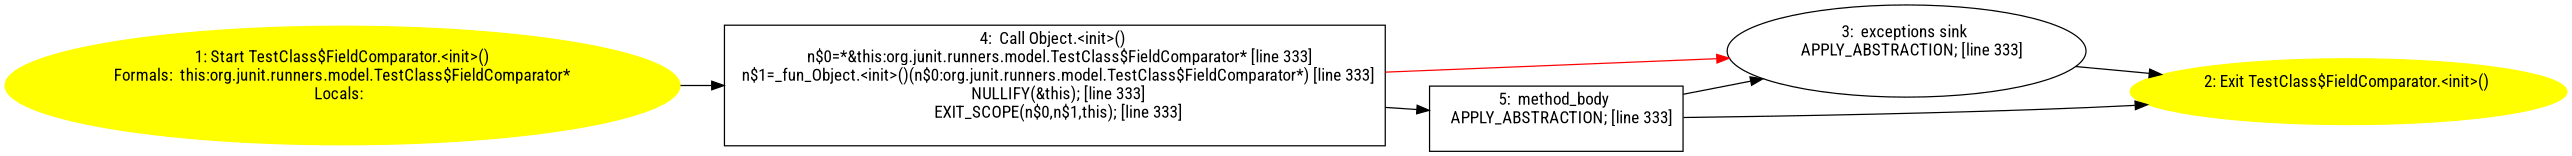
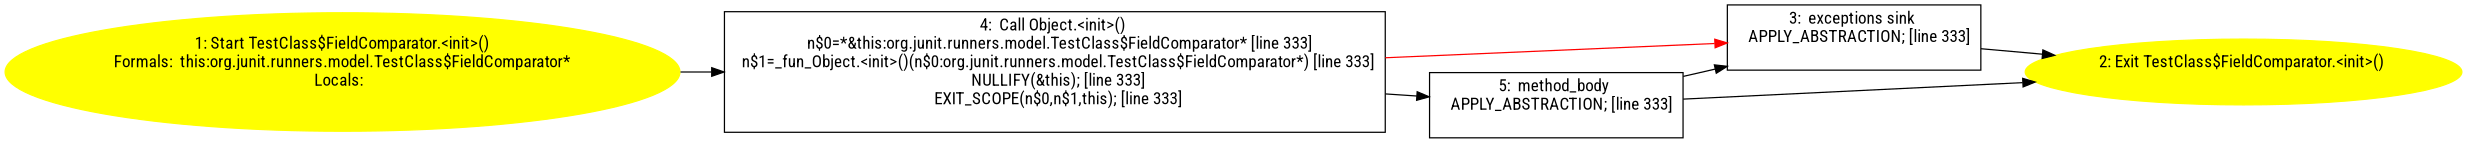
node "3:  exceptions sink APPLY_ABSTRACTION; [line 333]": shape ellipse -> box
